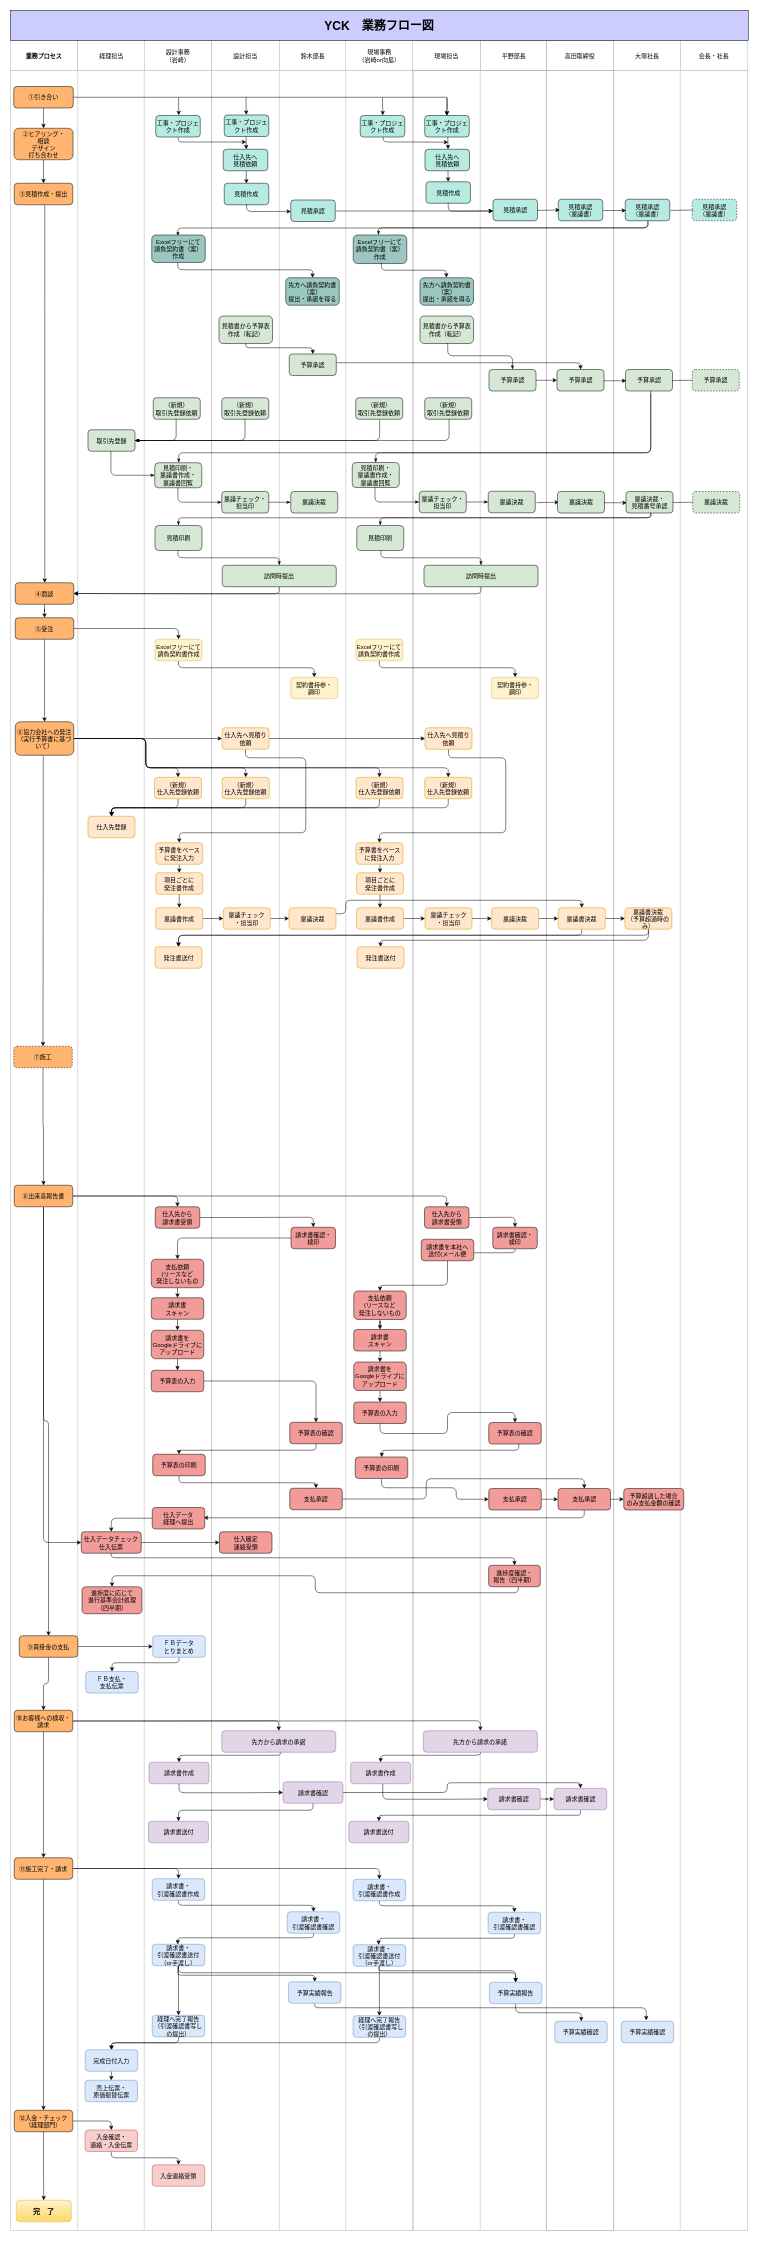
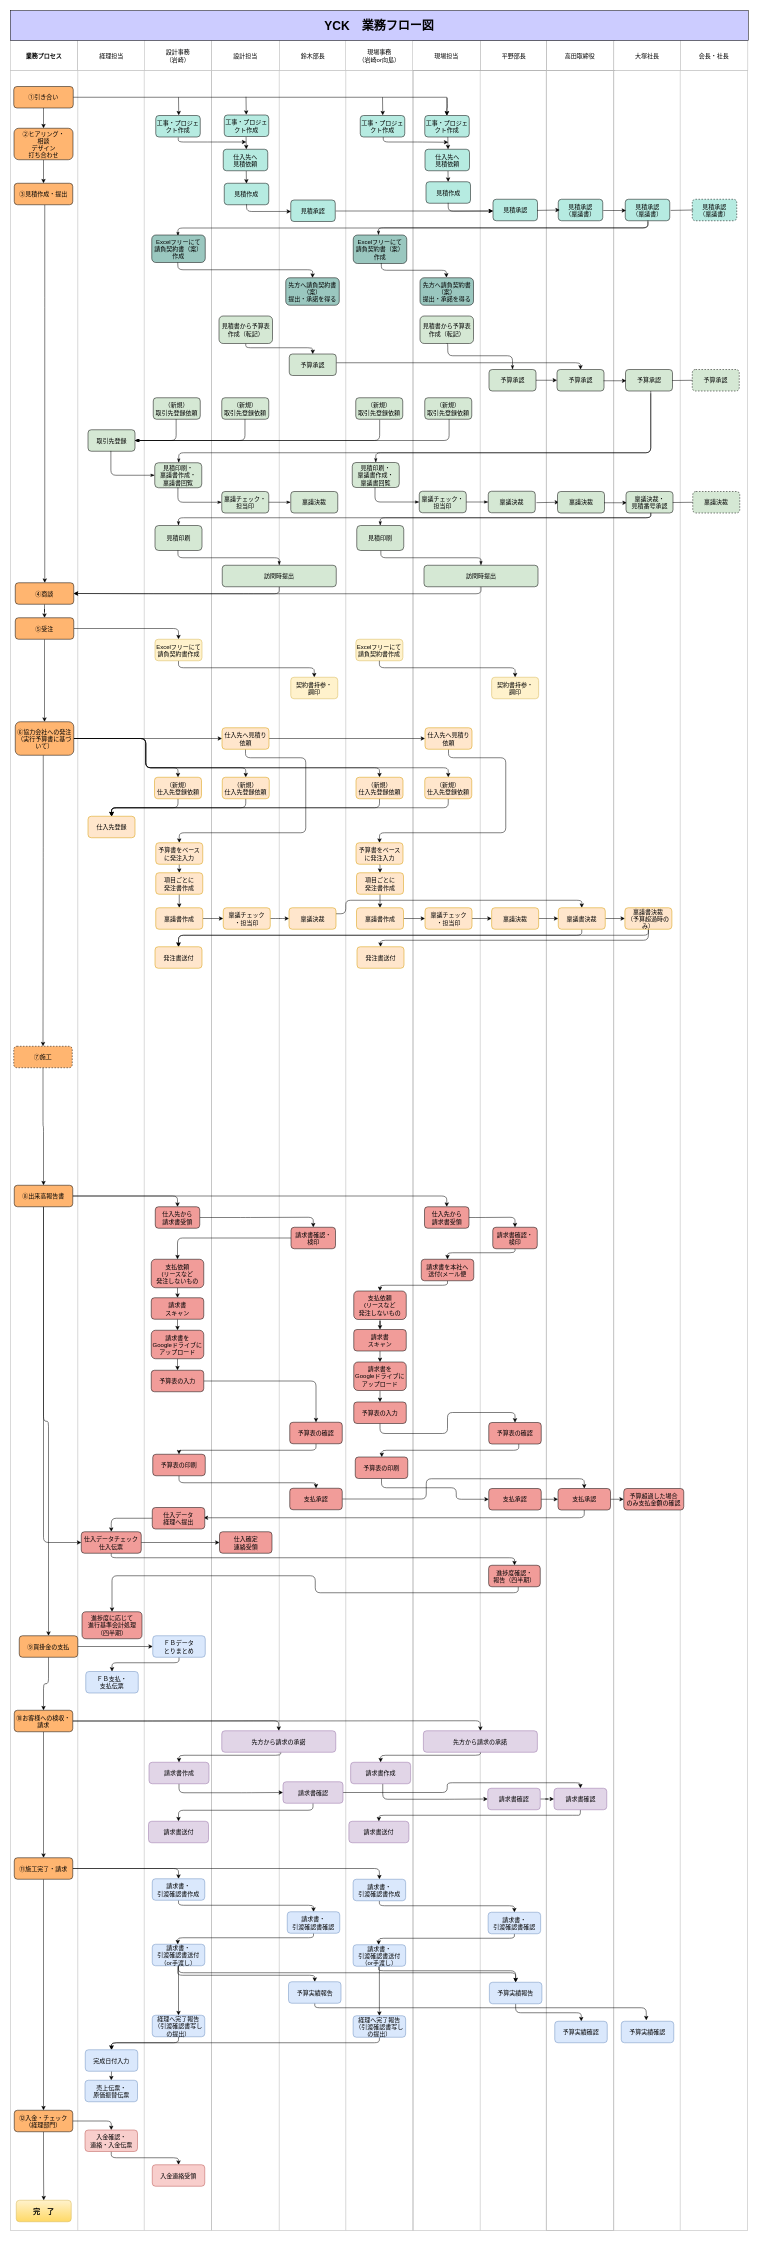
node "請求書を本社へ 送付(メール便": moved (448, 1250) -> (448, 1270)
node "進捗度に応じて 進行基準会計処理 （四半期）": moved (112, 1600) -> (112, 1625)
